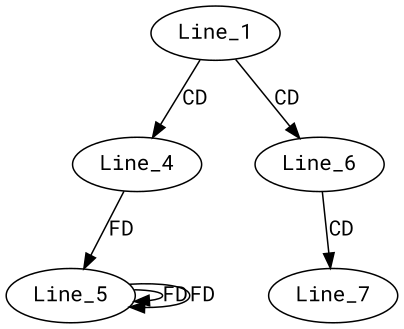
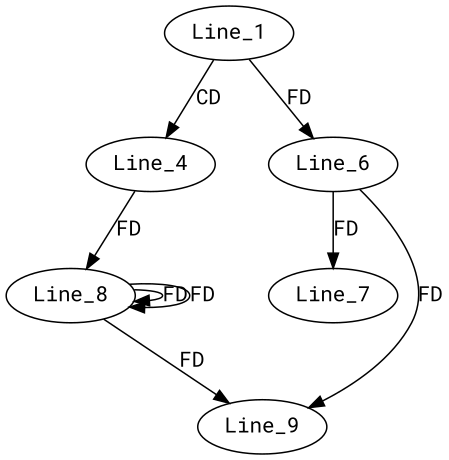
edge "Line_1" -> "Line_6": label "CD" -> "FD"
edge "Line_6" -> "Line_7": label "CD" -> "FD"
node "Line_5": label "Line_5" -> "Line_8"
node "Line_9": added
